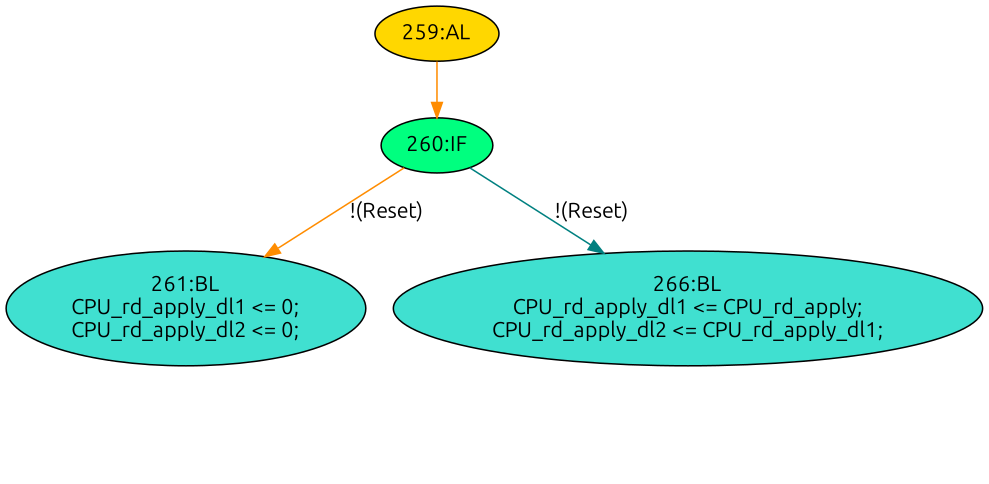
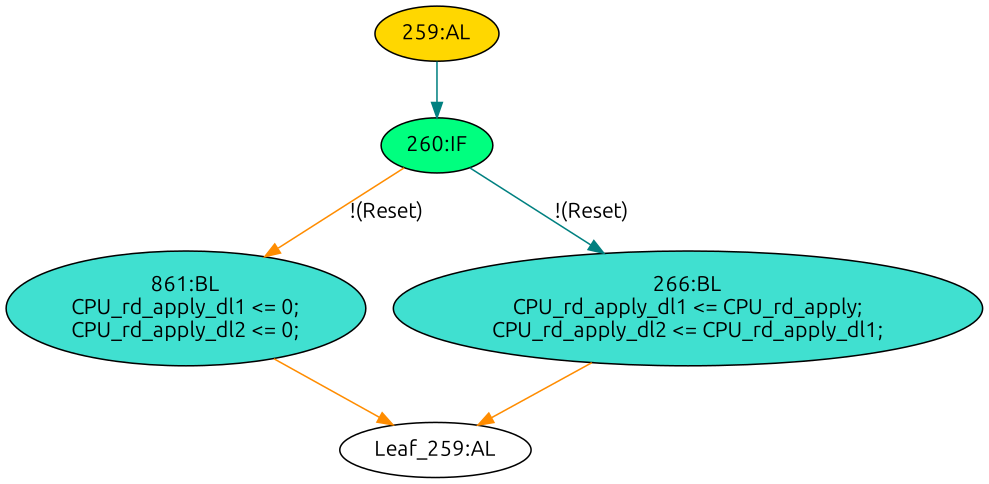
edge "259:AL" -> "260:IF": color darkorange -> teal
node "261:BL CPU_rd_apply_dl1 <= 0; CPU_rd_apply_dl2 <= 0;": label "261:BL CPU_rd_apply_dl1 <= 0; CPU_rd_apply_dl2 <= 0;" -> "861:BL CPU_rd_apply_dl1 <= 0; CPU_rd_apply_dl2 <= 0;"
node "Leaf_259:AL": added
